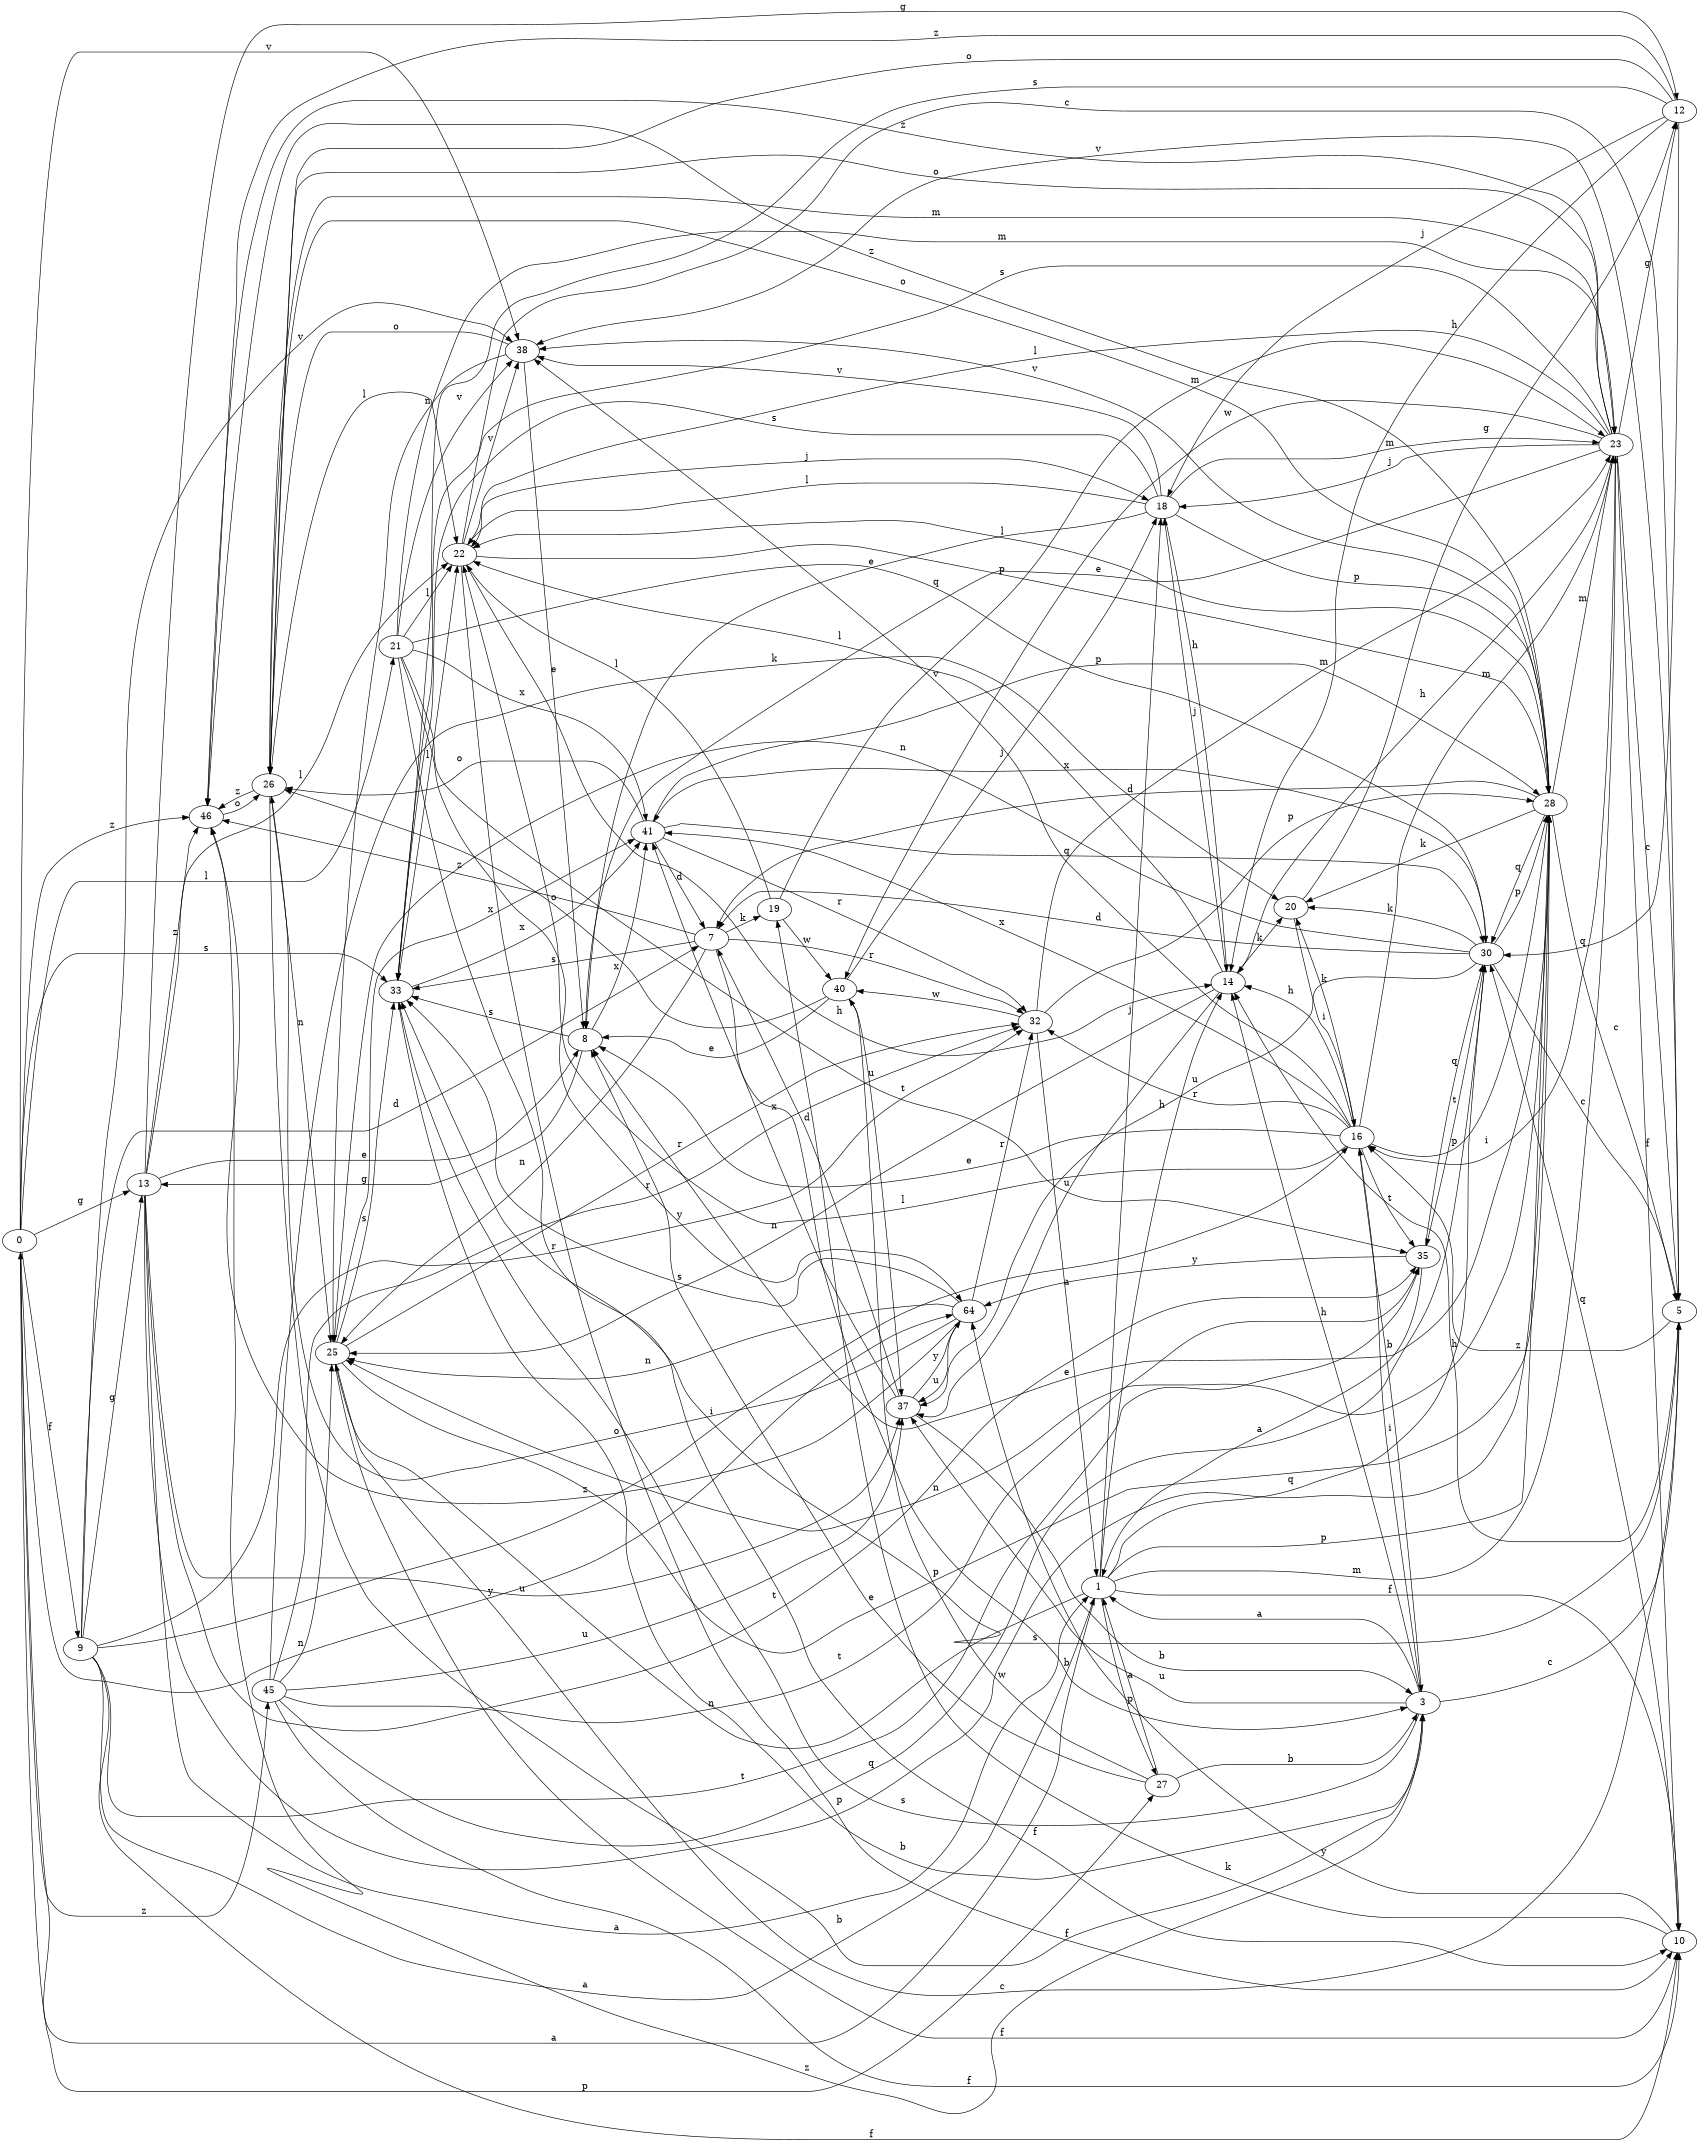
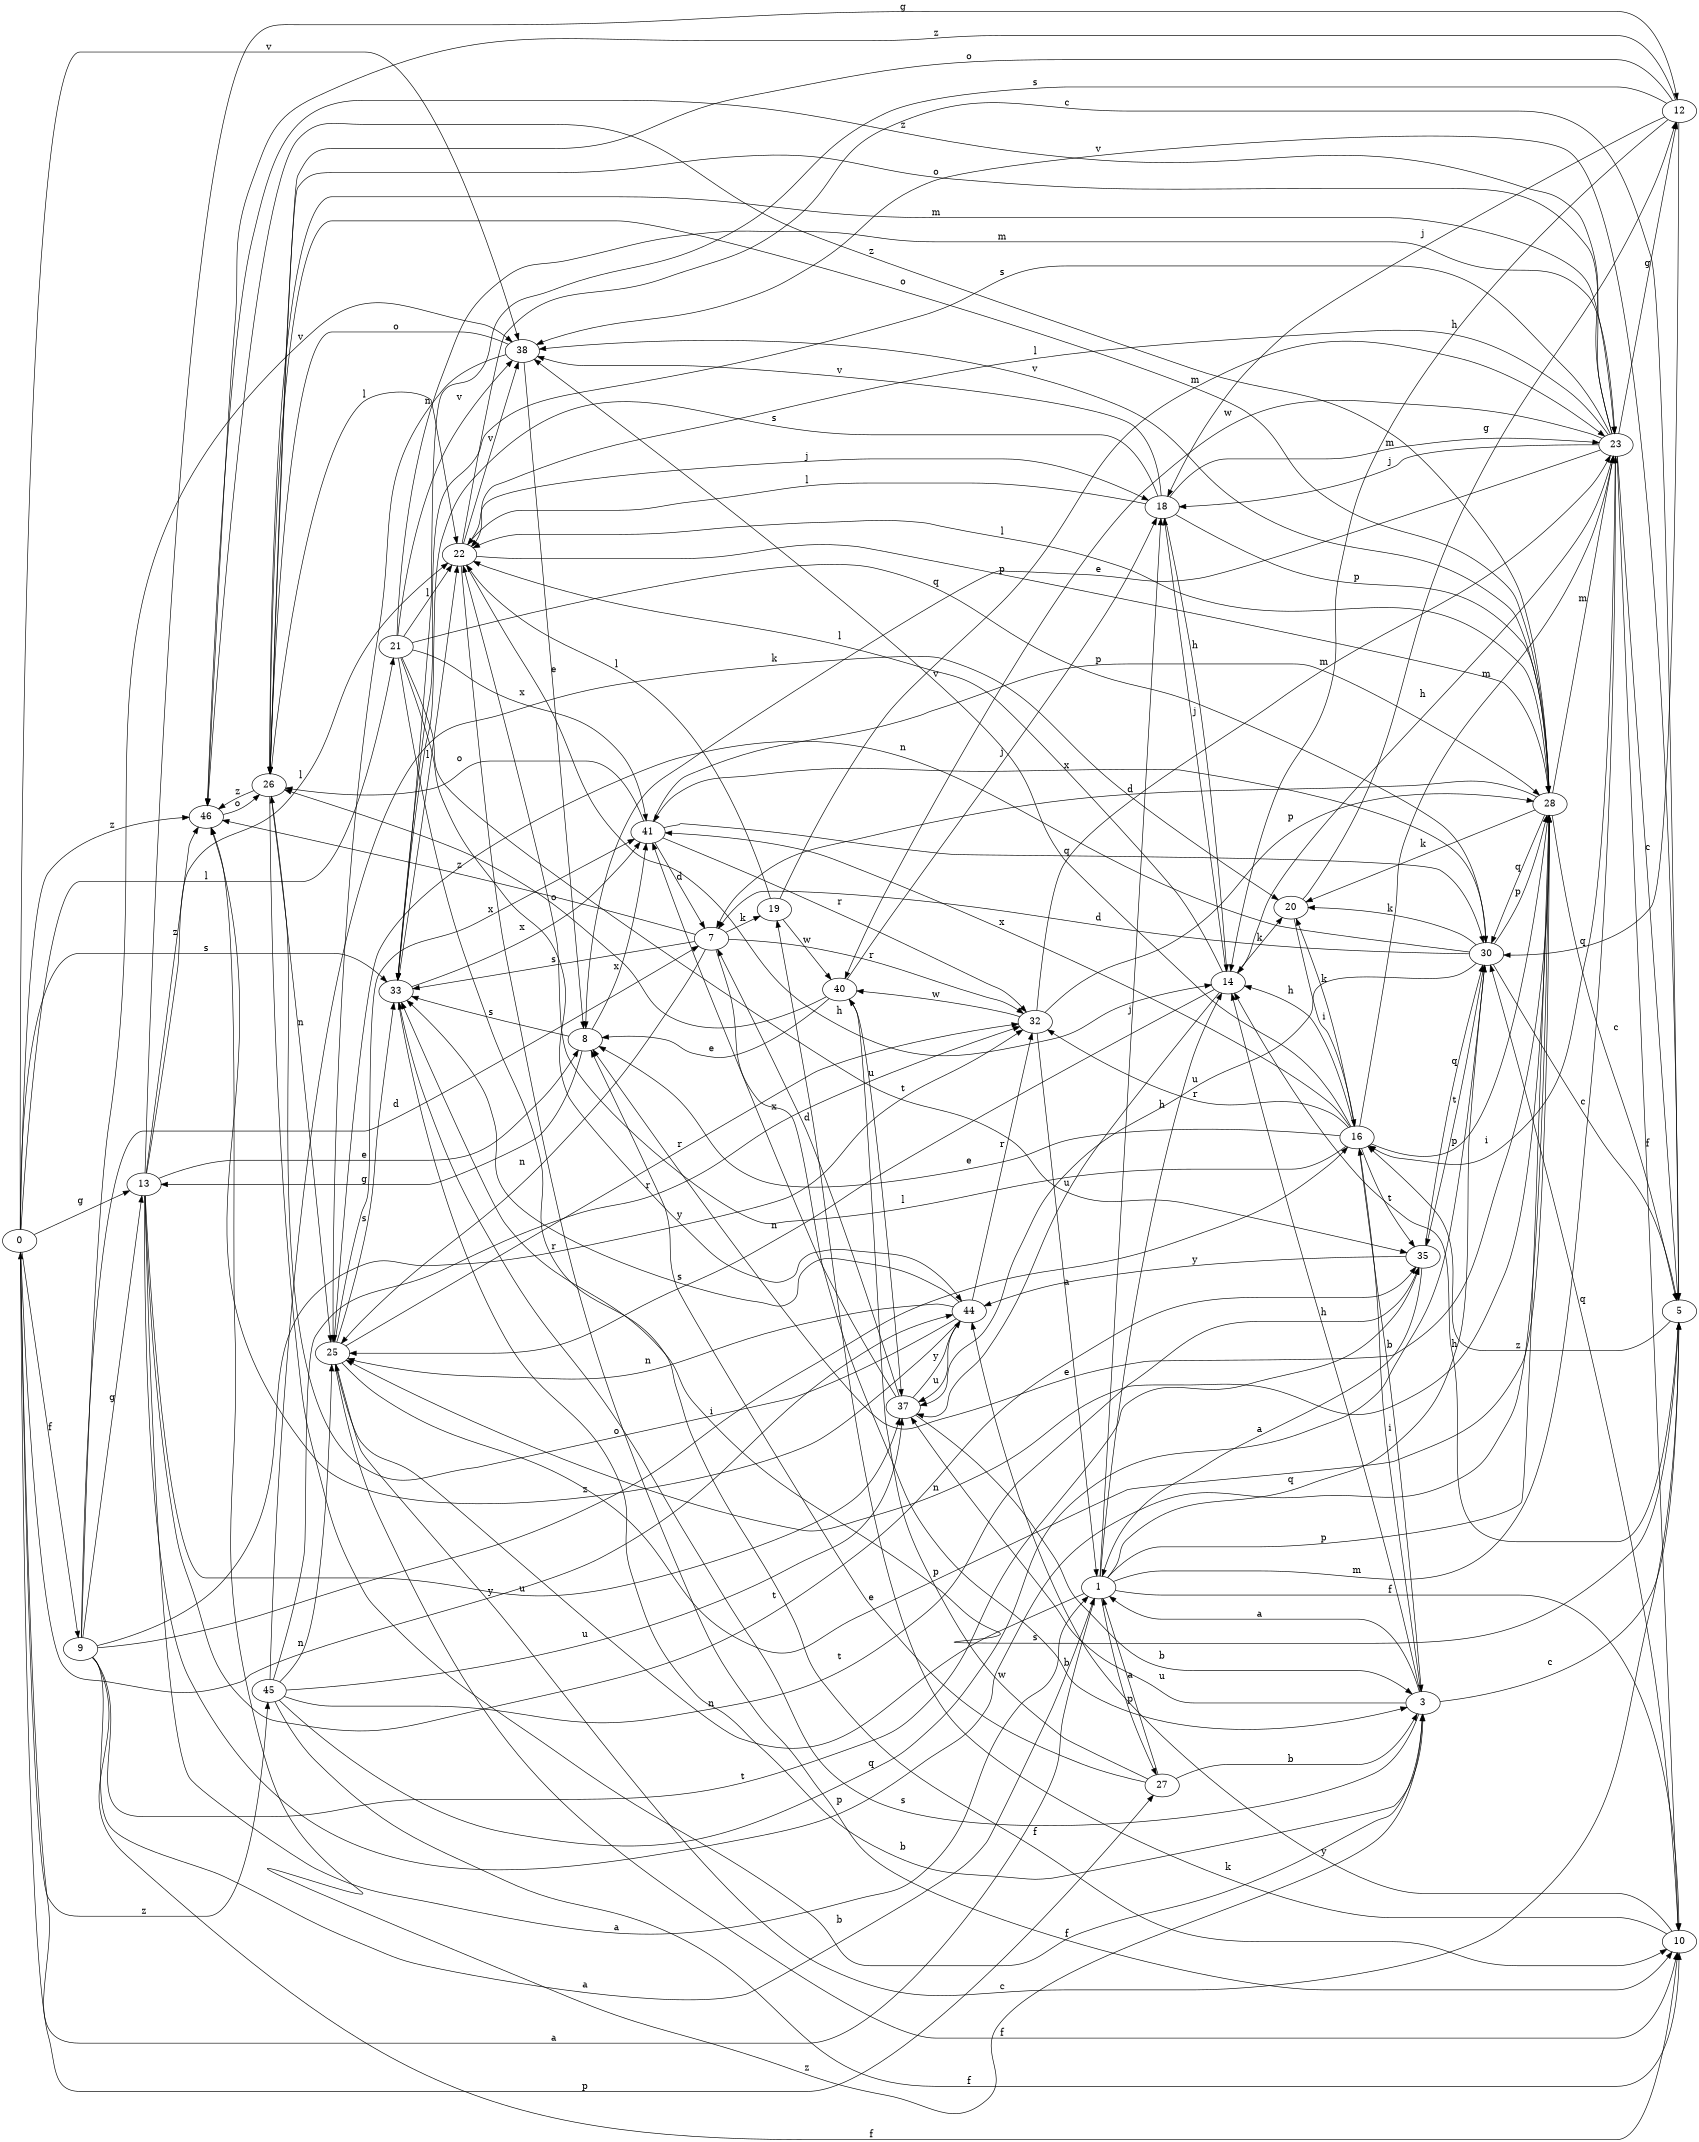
edge "18" -> "8": removed, label "e"
node "64": label "64" -> "44"
